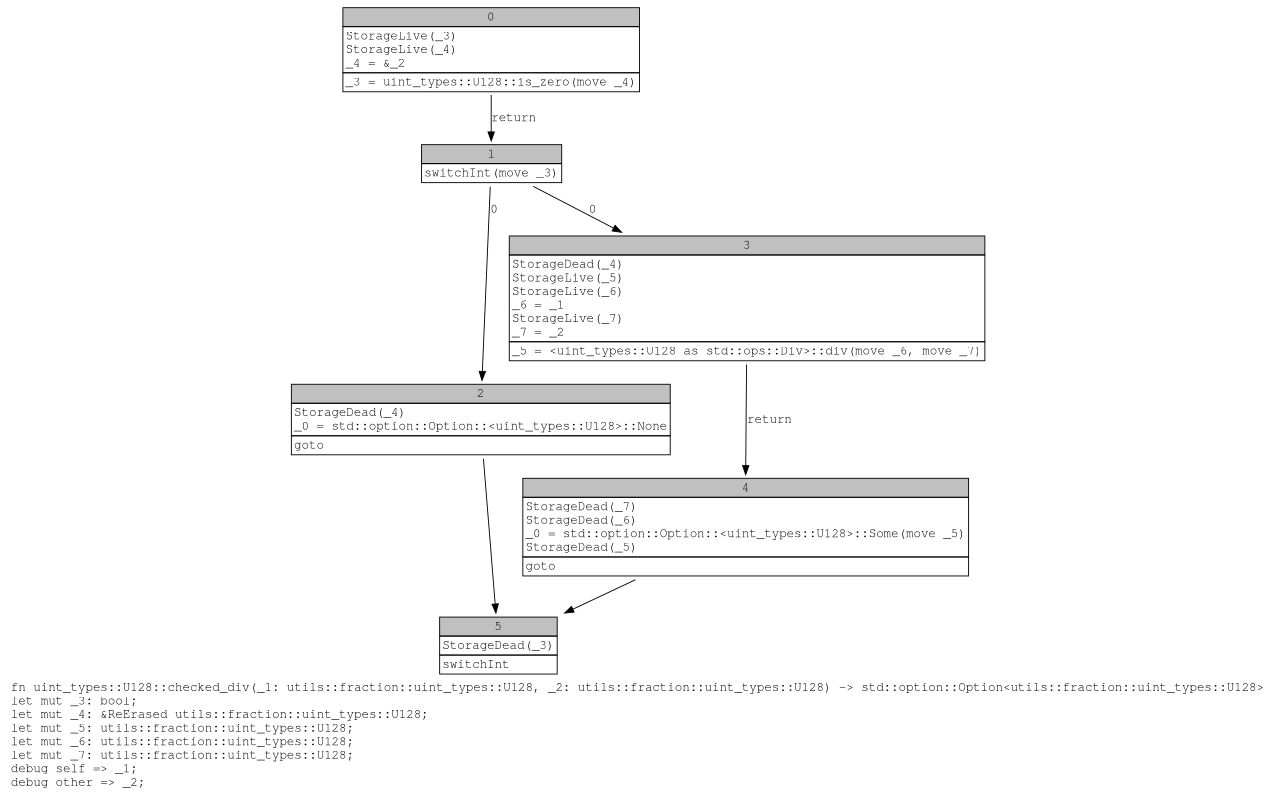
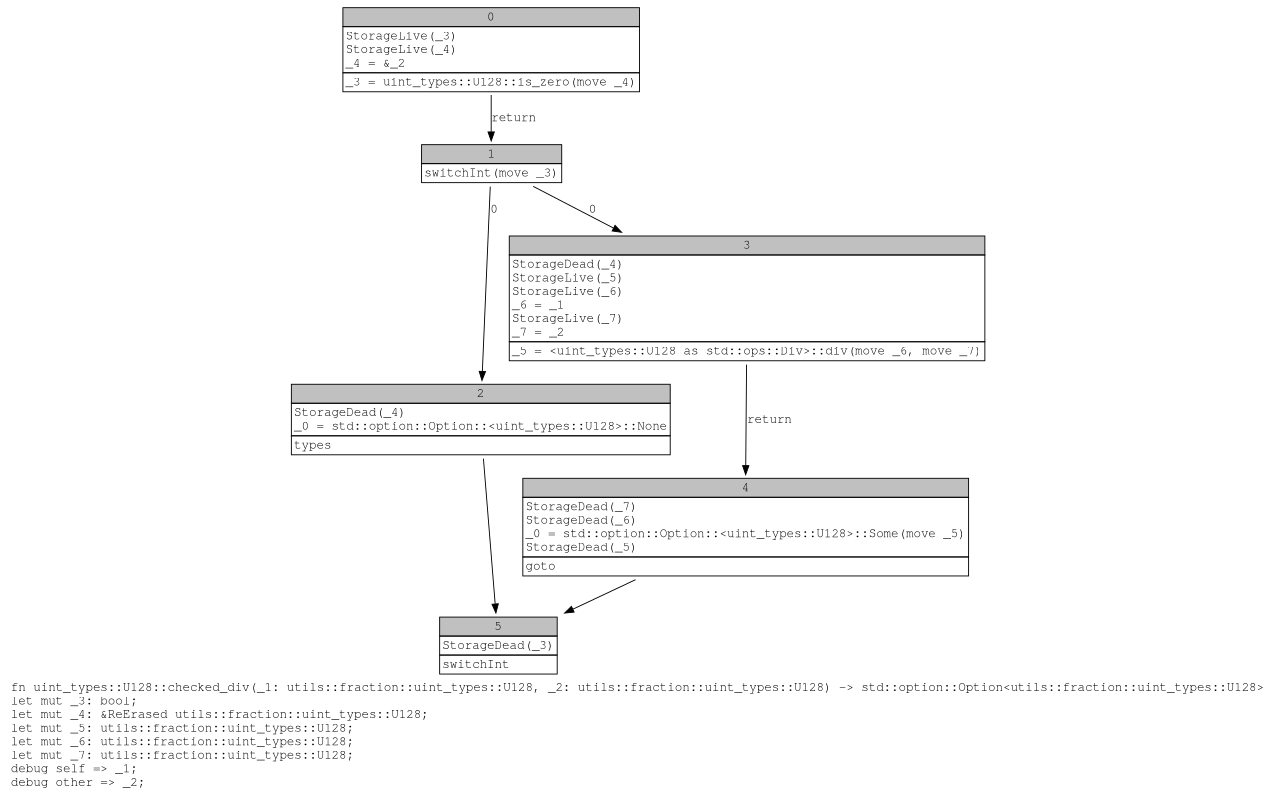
node "2": text "goto" -> "types"
